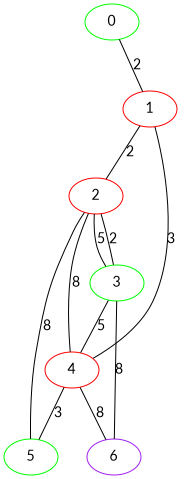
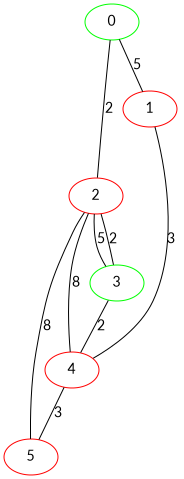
edge "0" -- "1": label "2" -> "5"
edge "1" -- "2": now "0" -- "2"
edge "3" -- "4": label "5" -> "2"
node "5": color green -> red
node "6": removed
